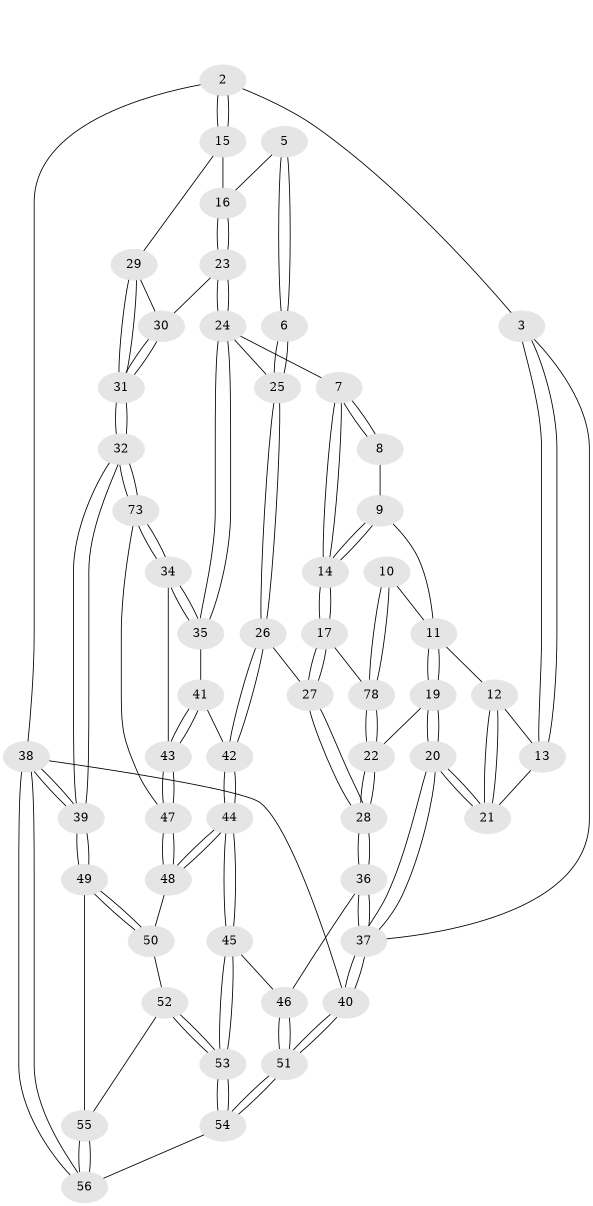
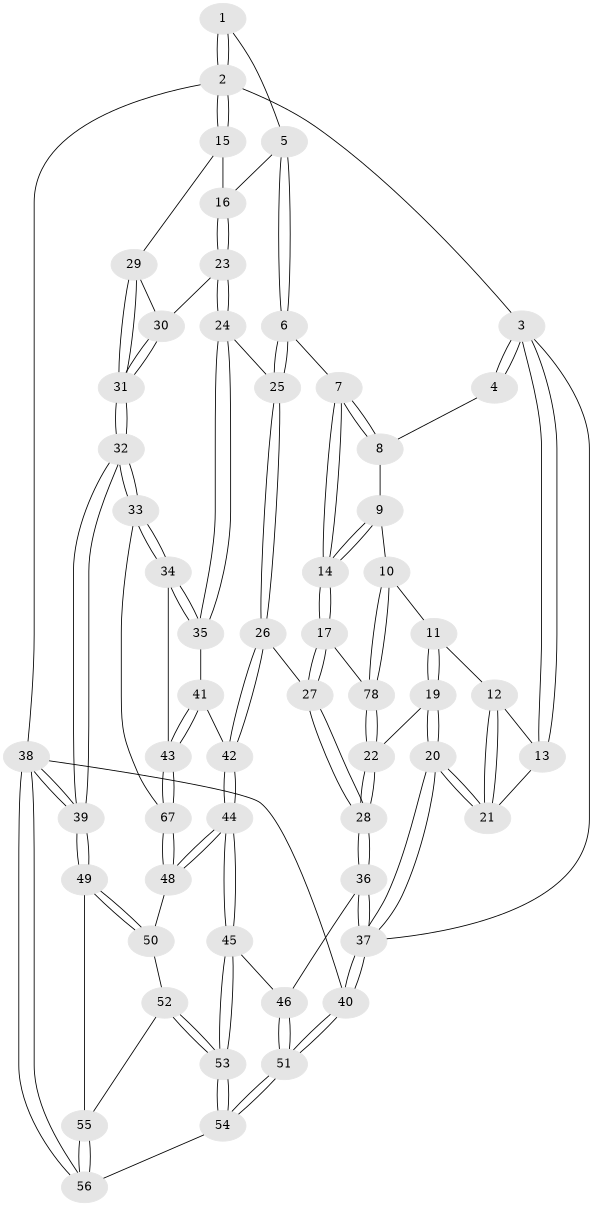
node "1": added
edge "24" -- "7": now "6" -- "7"
node "4": added
node "73": label "73" -> "33"
edge "9" -- "11": now "9" -- "10"
node "47": label "47" -> "67"
